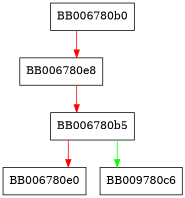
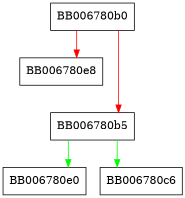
edge "BB006780e8" -> "BB006780b5": now "BB006780b0" -> "BB006780b5"
edge "BB006780b5" -> "BB006780e0": color red -> green
node "BB009780c6": label "BB009780c6" -> "BB006780c6"
